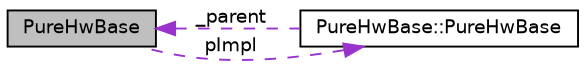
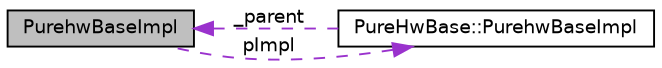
node "PureHwBase": label "PureHwBase" -> "PurehwBaseImpl"
node "PureHwBase::PureHwBase": label "PureHwBase::PureHwBase" -> "PureHwBase::PurehwBaseImpl"
